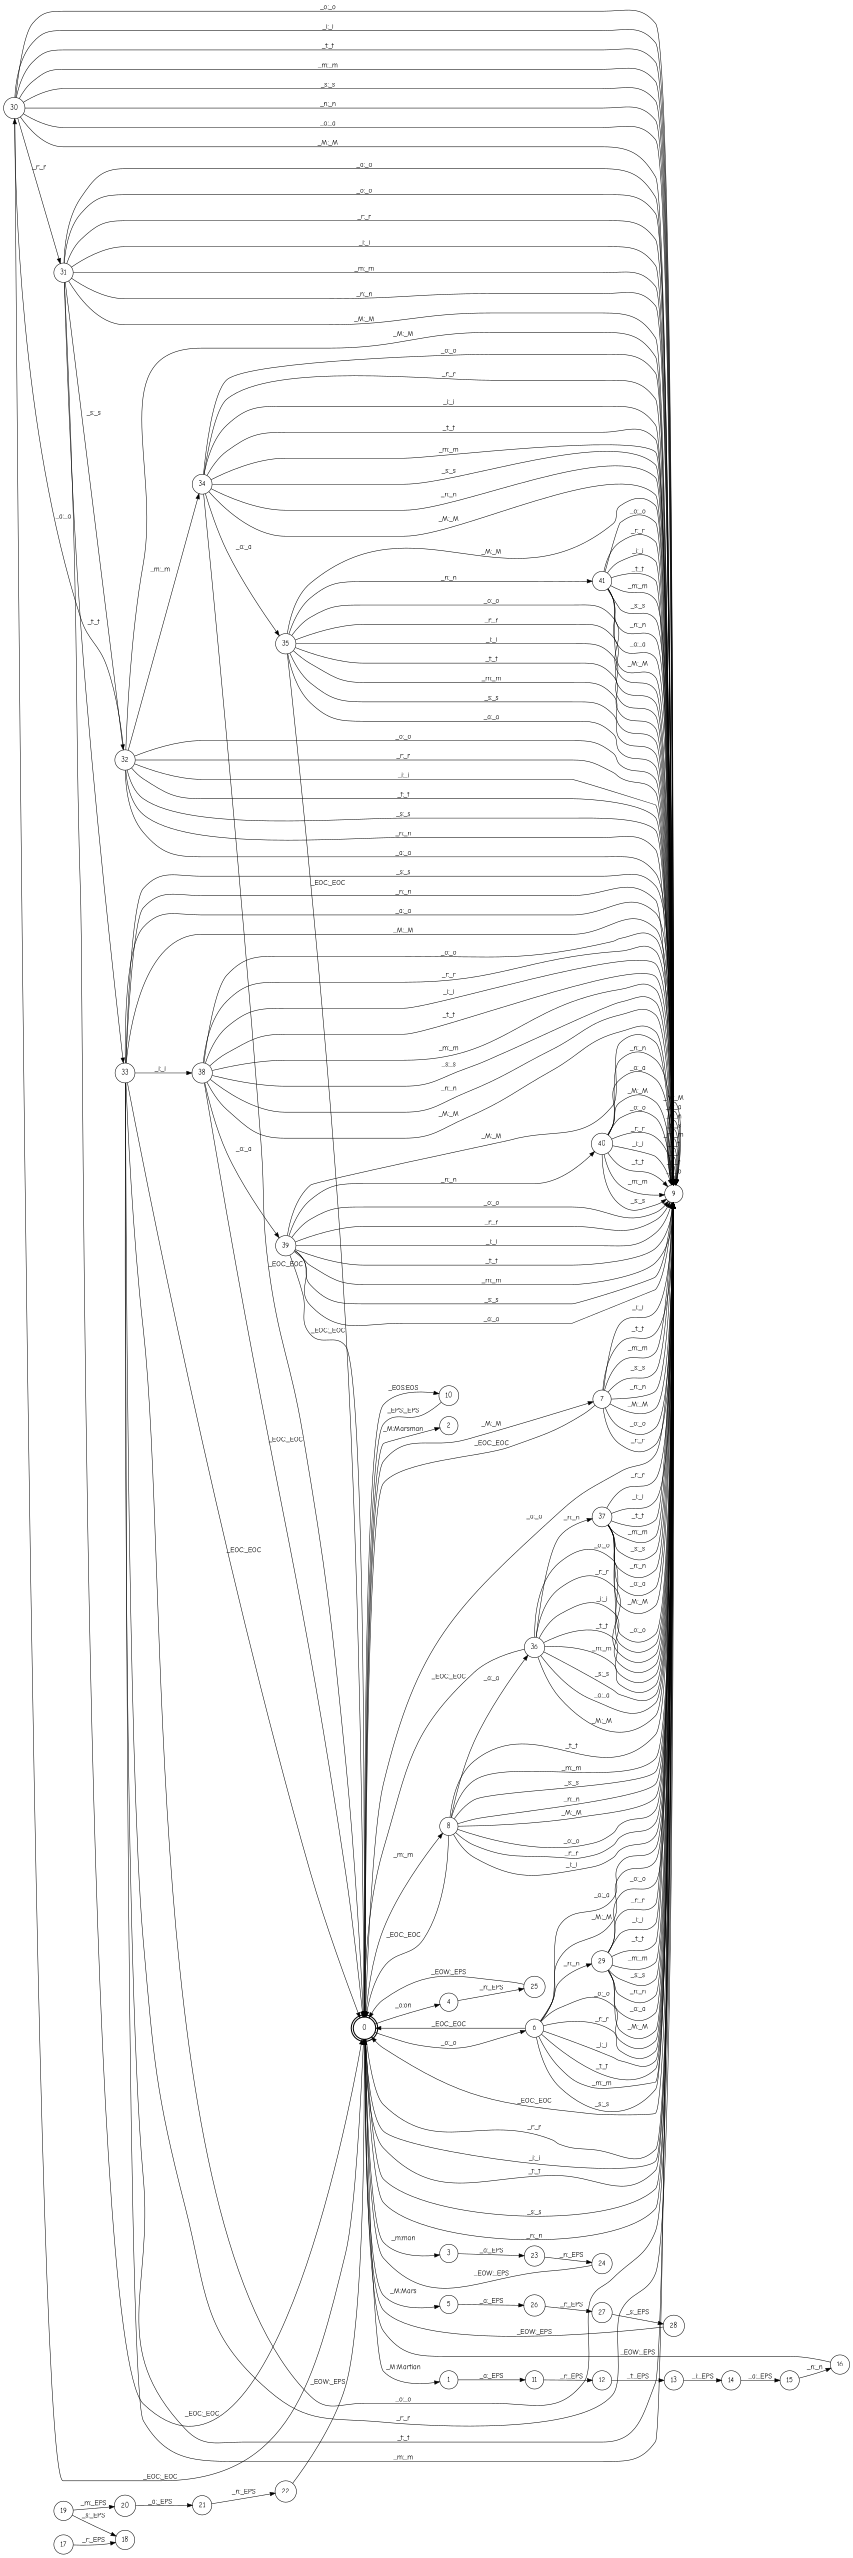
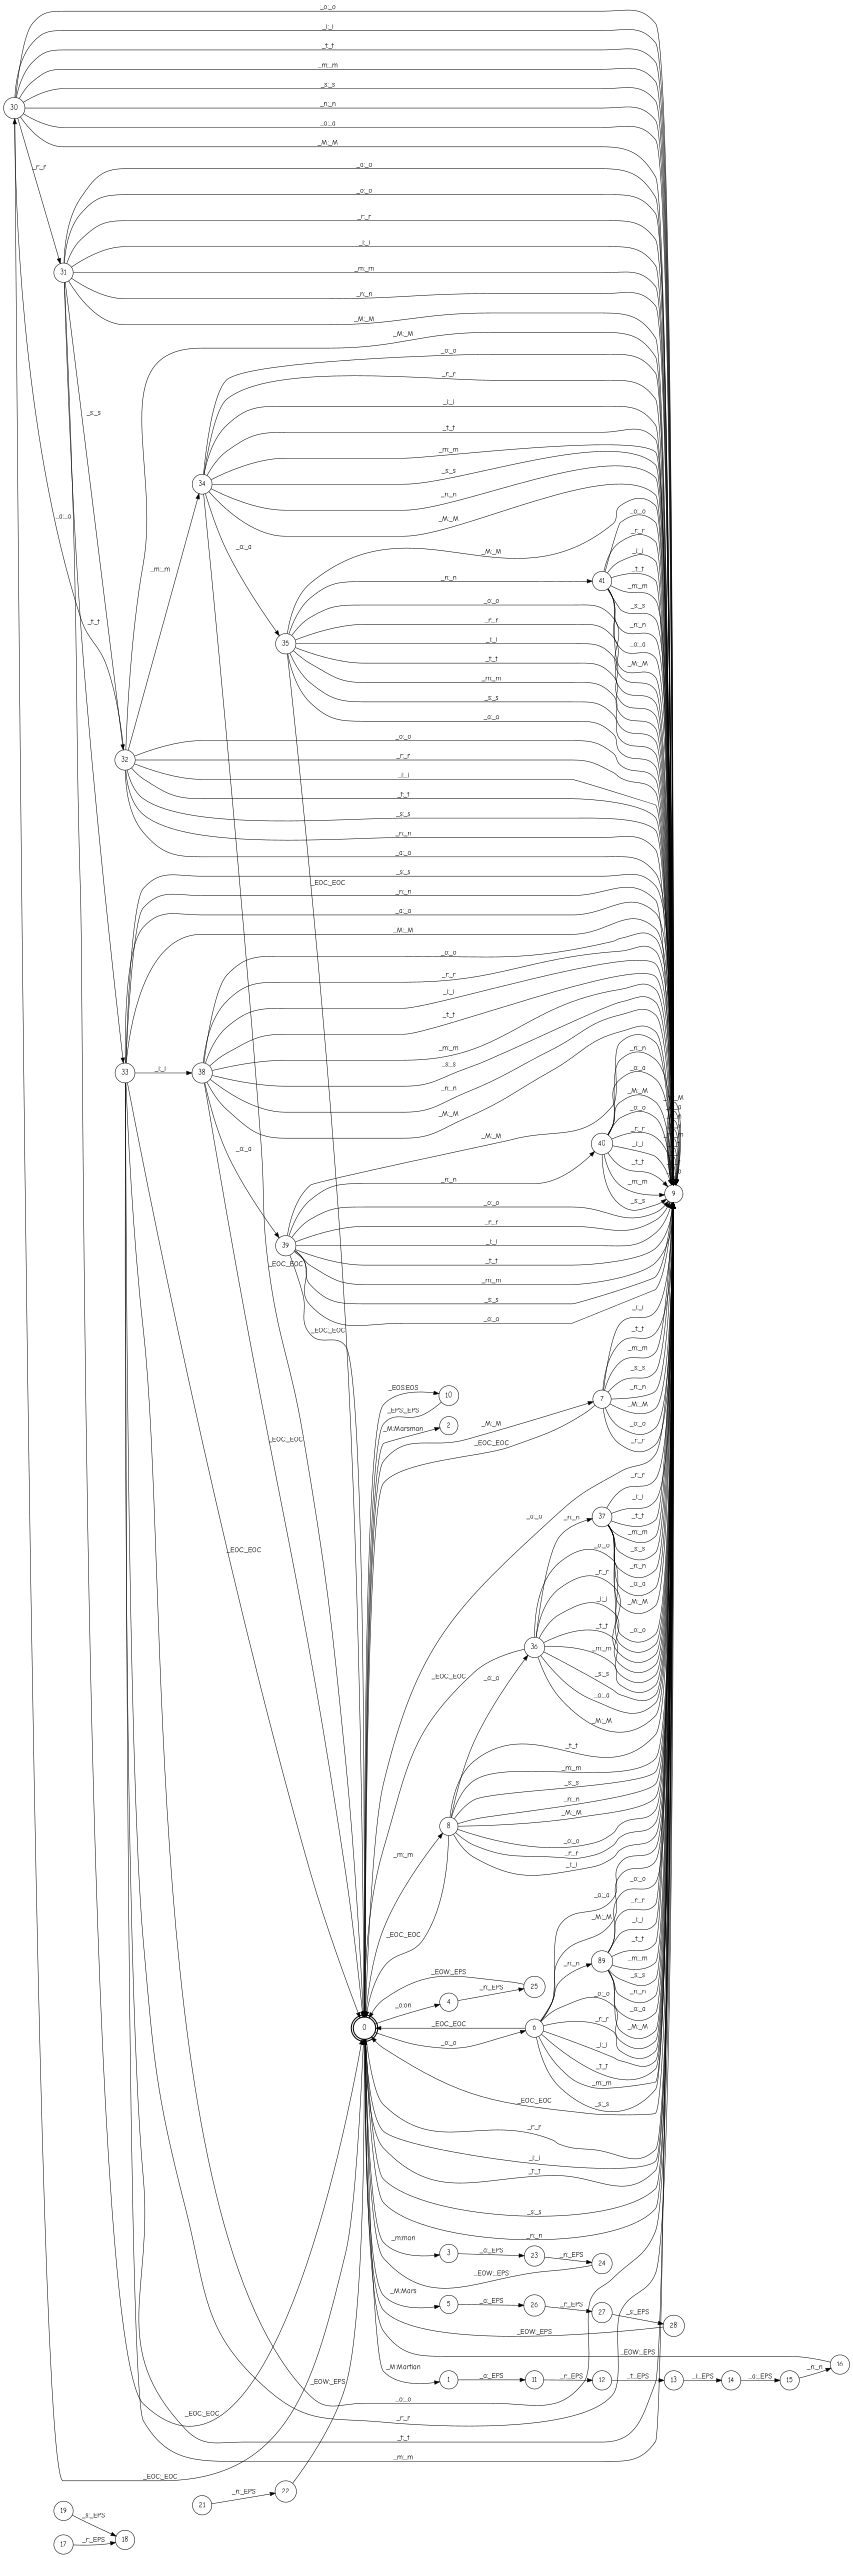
node "29": label "29" -> "89"
node "20": removed
